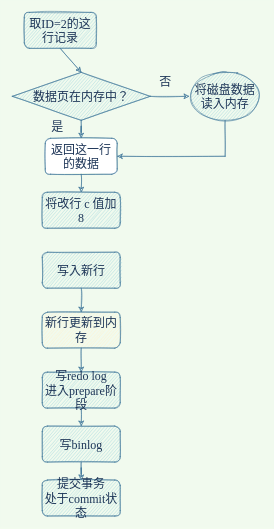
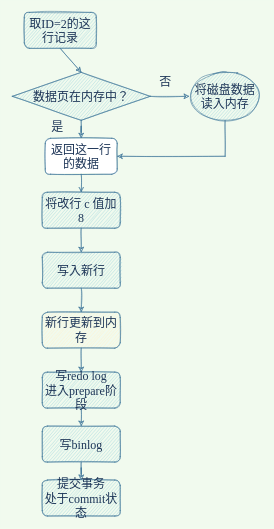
edge "返回这一行的数据" -> "将改行 c 值加8": arrowhead classic -> open
edge "将改行 c 值加8" -> "写入新行": added
